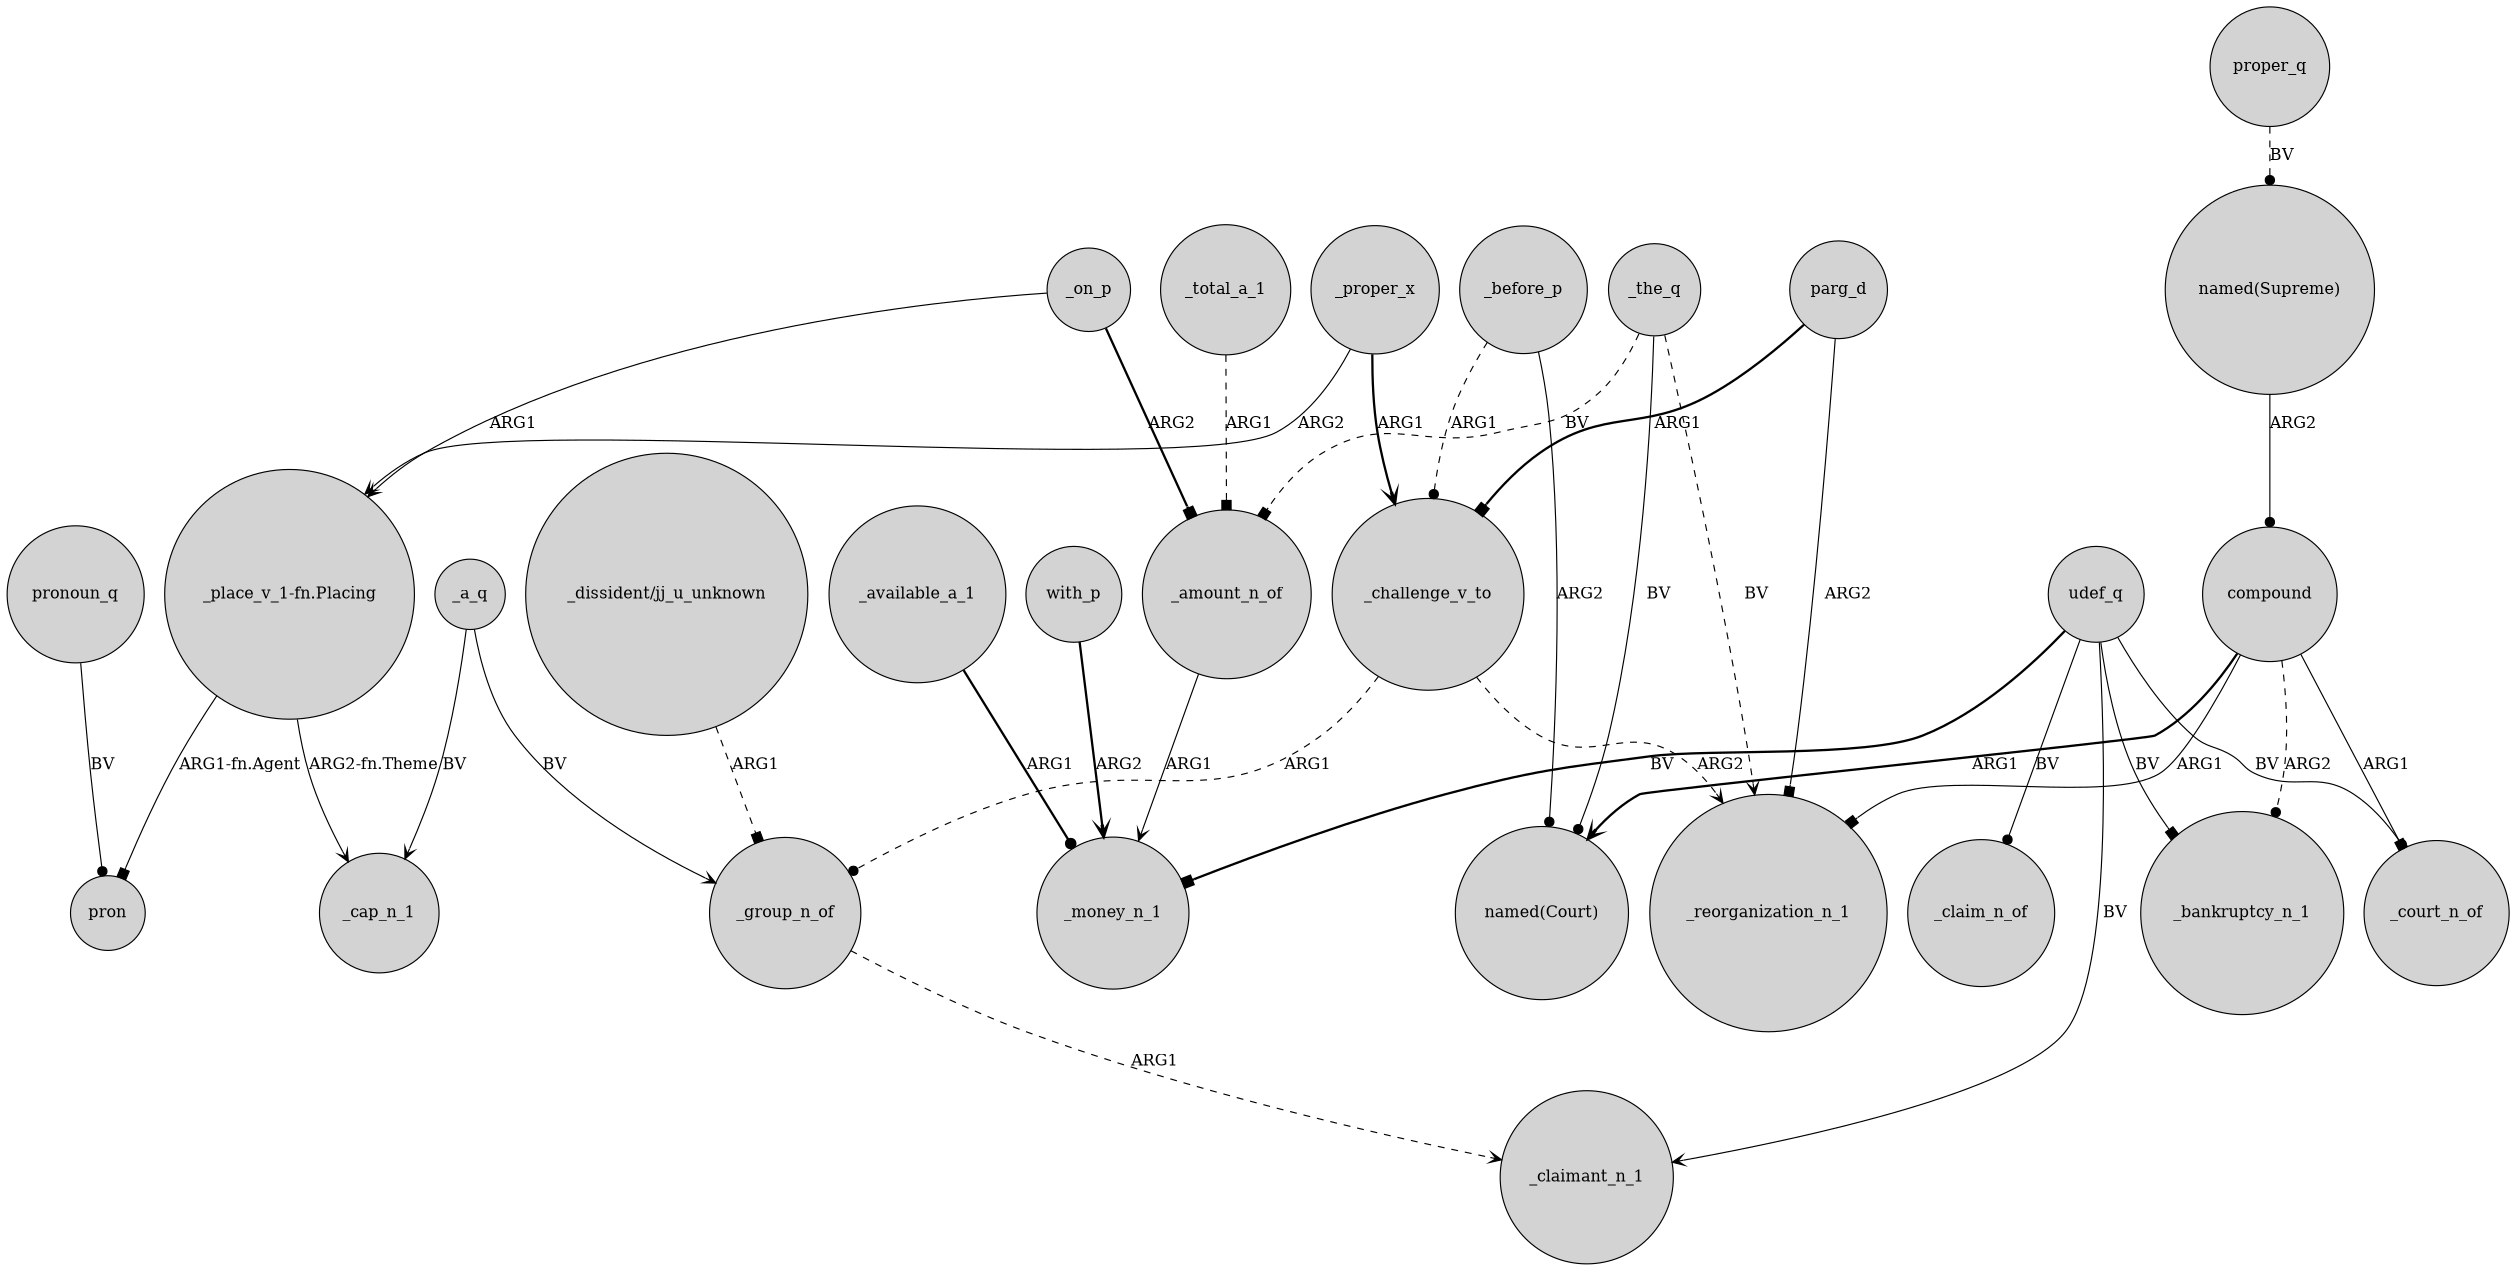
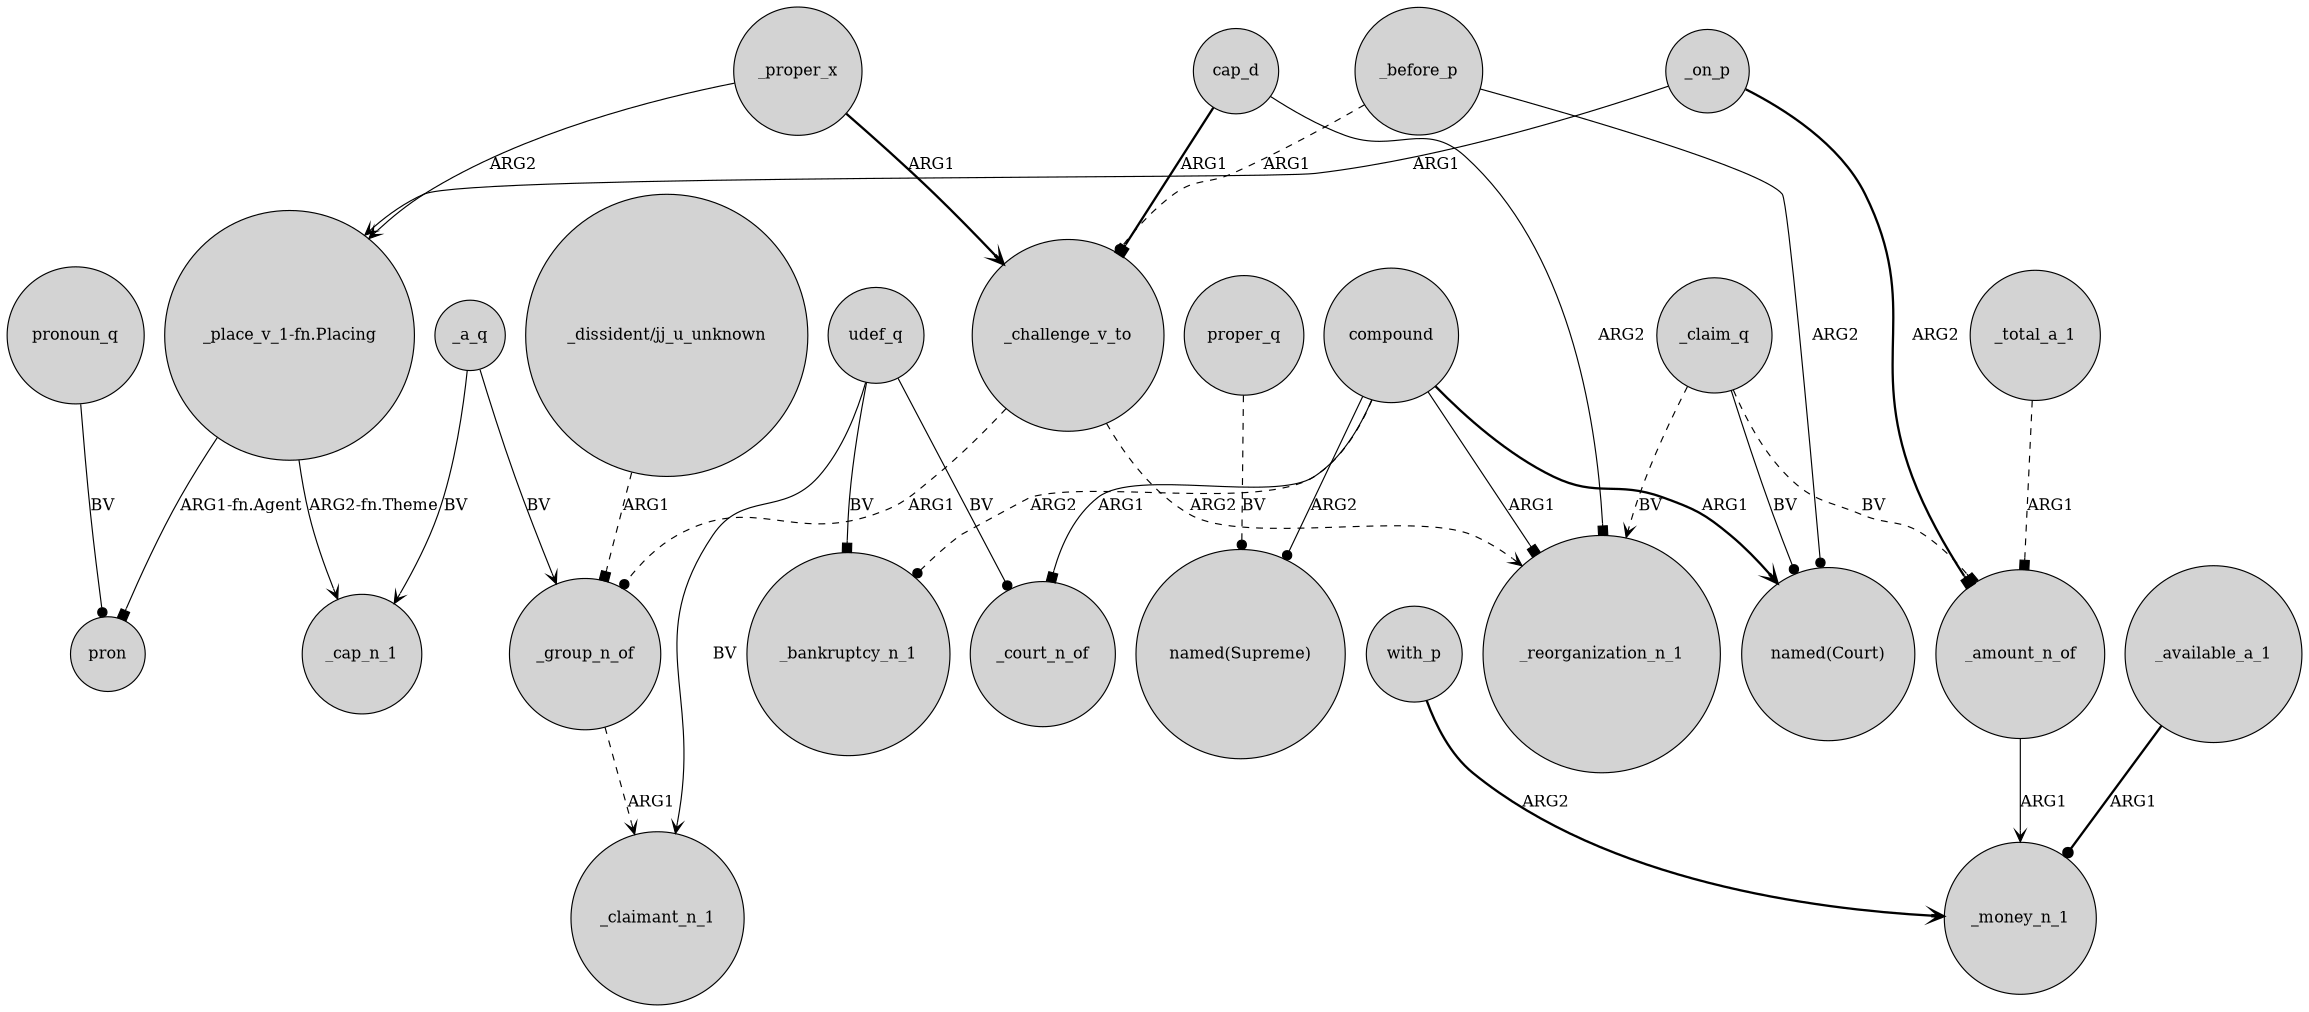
node "_the_q": label "_the_q" -> "_claim_q"
node "parg_d": label "parg_d" -> "cap_d"
edge "named(Supreme)" -> "compound": reversed
edge "udef_q" -> "_money_n_1": removed, label "BV"
node "_claim_n_of": removed
